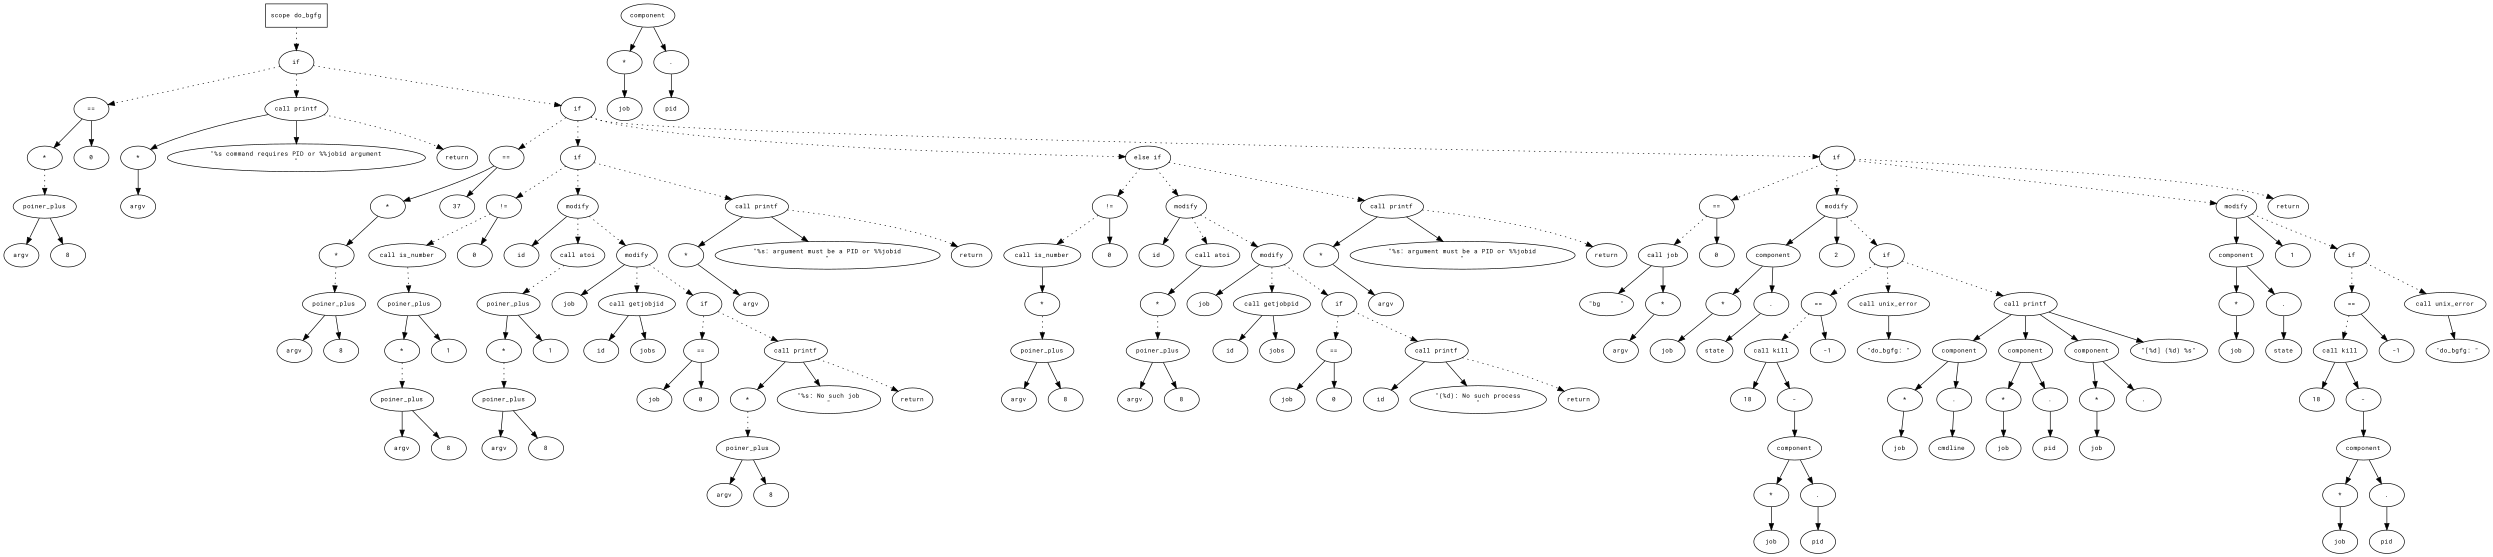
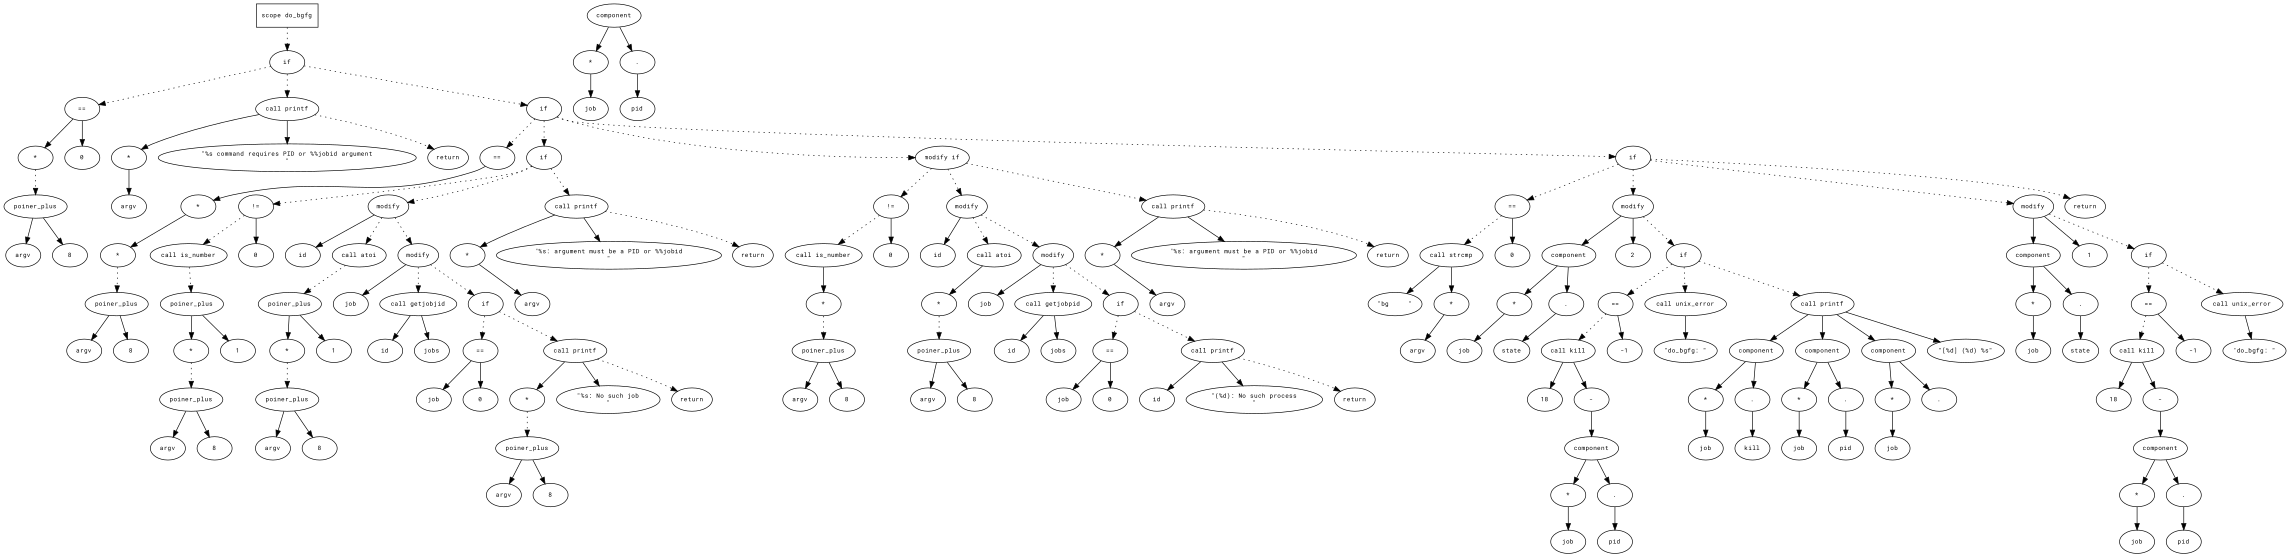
node "else if": label "else if" -> "modify if"
node "37": removed
node "call job": label "call job" -> "call strcmp"
node "cmdline": label "cmdline" -> "kill"
